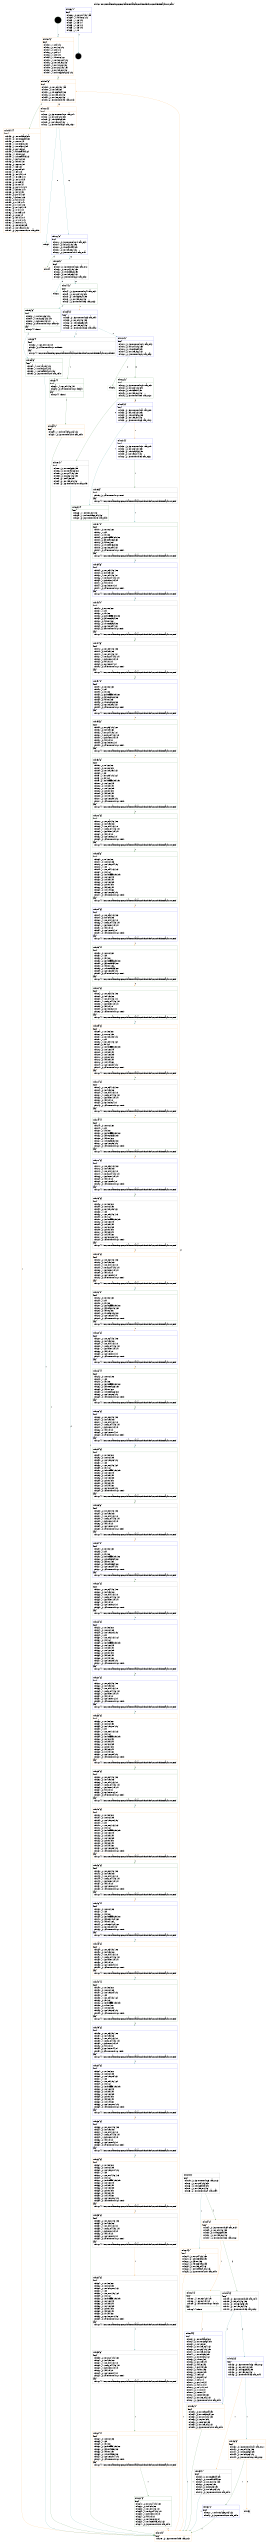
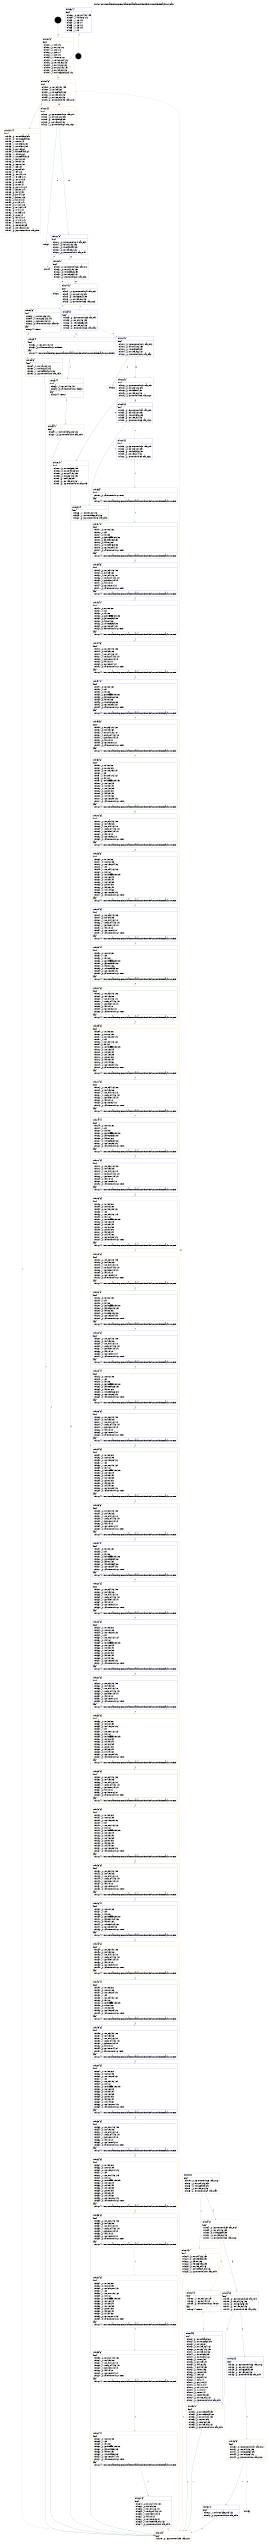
edge "0x401e22 [13]" -> "0x401e2f [93]": reversed
node "0x401d5f [27]": removed
